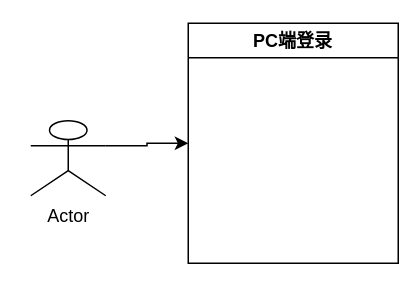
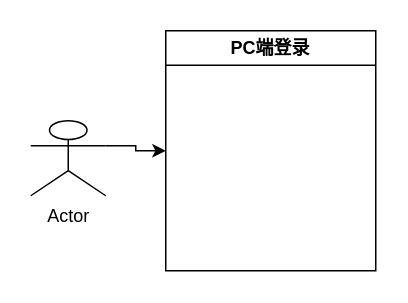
node "PC端登录": moved (293, 143) -> (271, 151)
